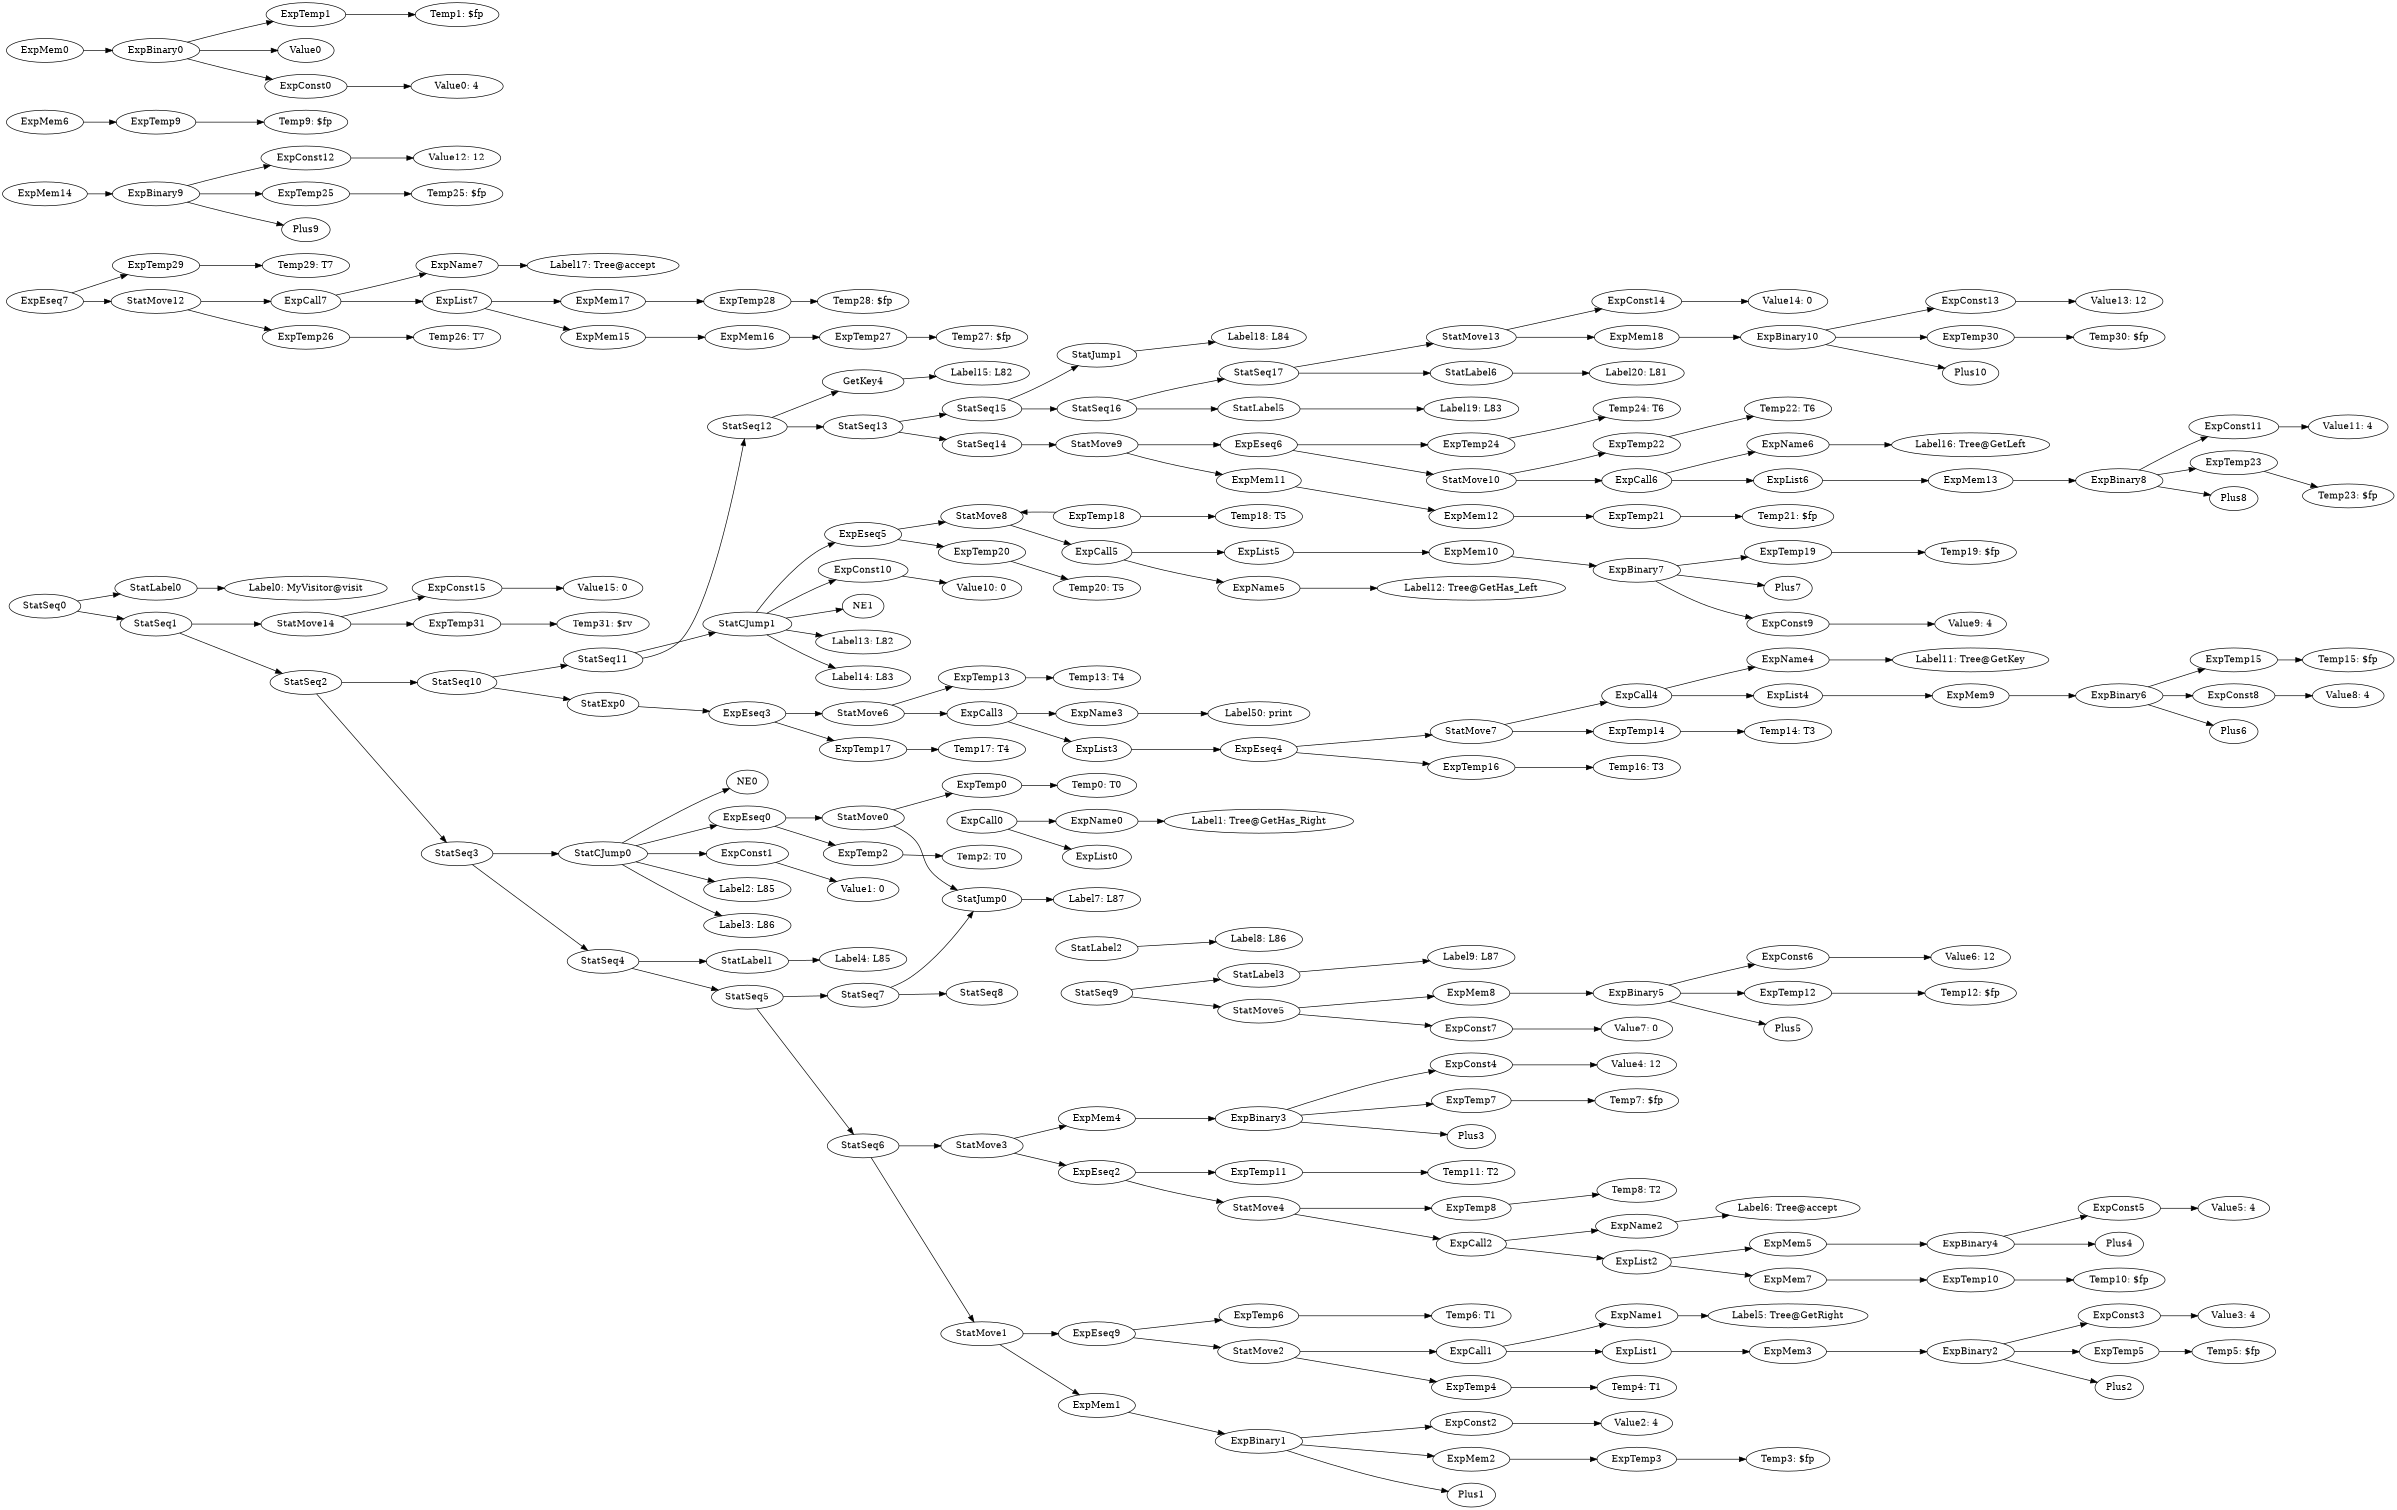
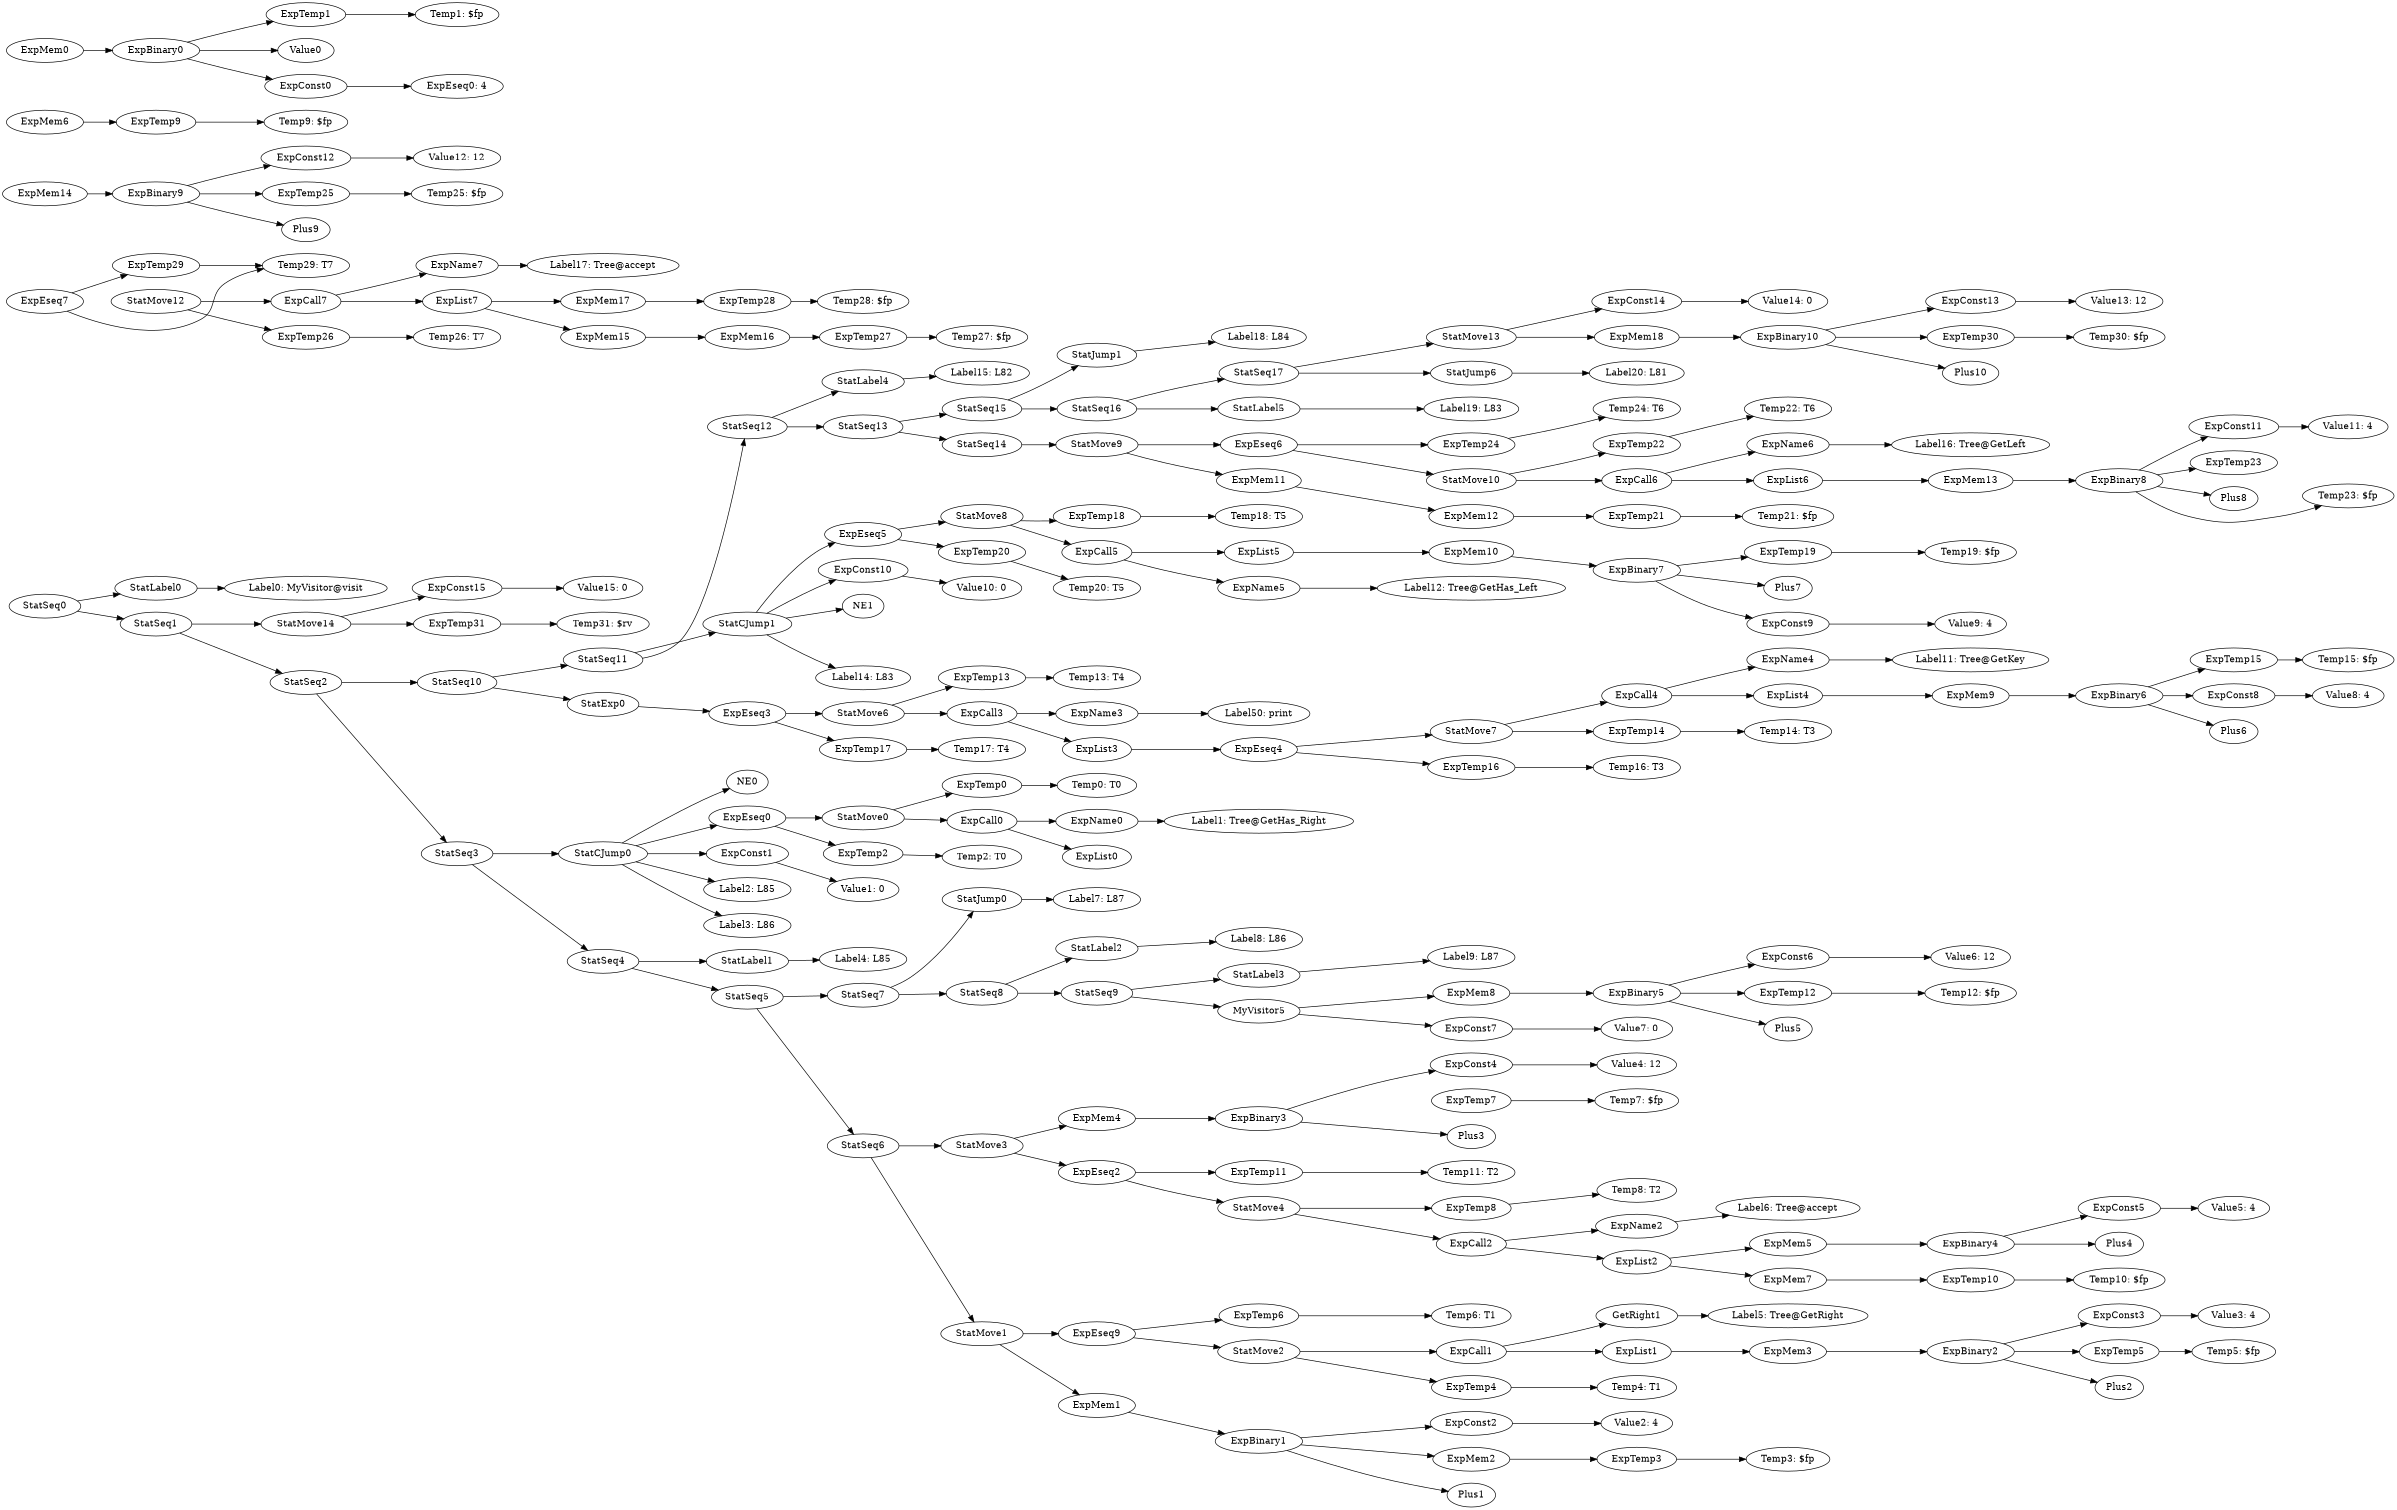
node "Value0: 4": label "Value0: 4" -> "ExpEseq0: 4"
edge "ExpEseq7" -> "StatMove12": now "ExpEseq7" -> "Temp29: T7"
node "StatLabel6": label "StatLabel6" -> "StatJump6"
node "GetKey4": label "GetKey4" -> "StatLabel4"
edge "ExpTemp23" -> "Temp23: $fp": now "ExpBinary8" -> "Temp23: $fp"
edge "ExpTemp18" -> "StatMove8": reversed
node "Label13: L82": removed
edge "StatMove0" -> "StatJump0": now "StatMove0" -> "ExpCall0"
edge "StatSeq8" -> "StatLabel2": added
edge "StatSeq8" -> "StatSeq9": added
node "StatMove5": label "StatMove5" -> "MyVisitor5"
edge "ExpBinary3" -> "ExpTemp7": removed
node "ExpName1": label "ExpName1" -> "GetRight1"
